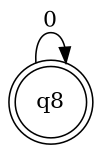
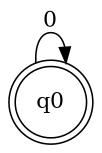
node "q8": label "q8" -> "q0"
